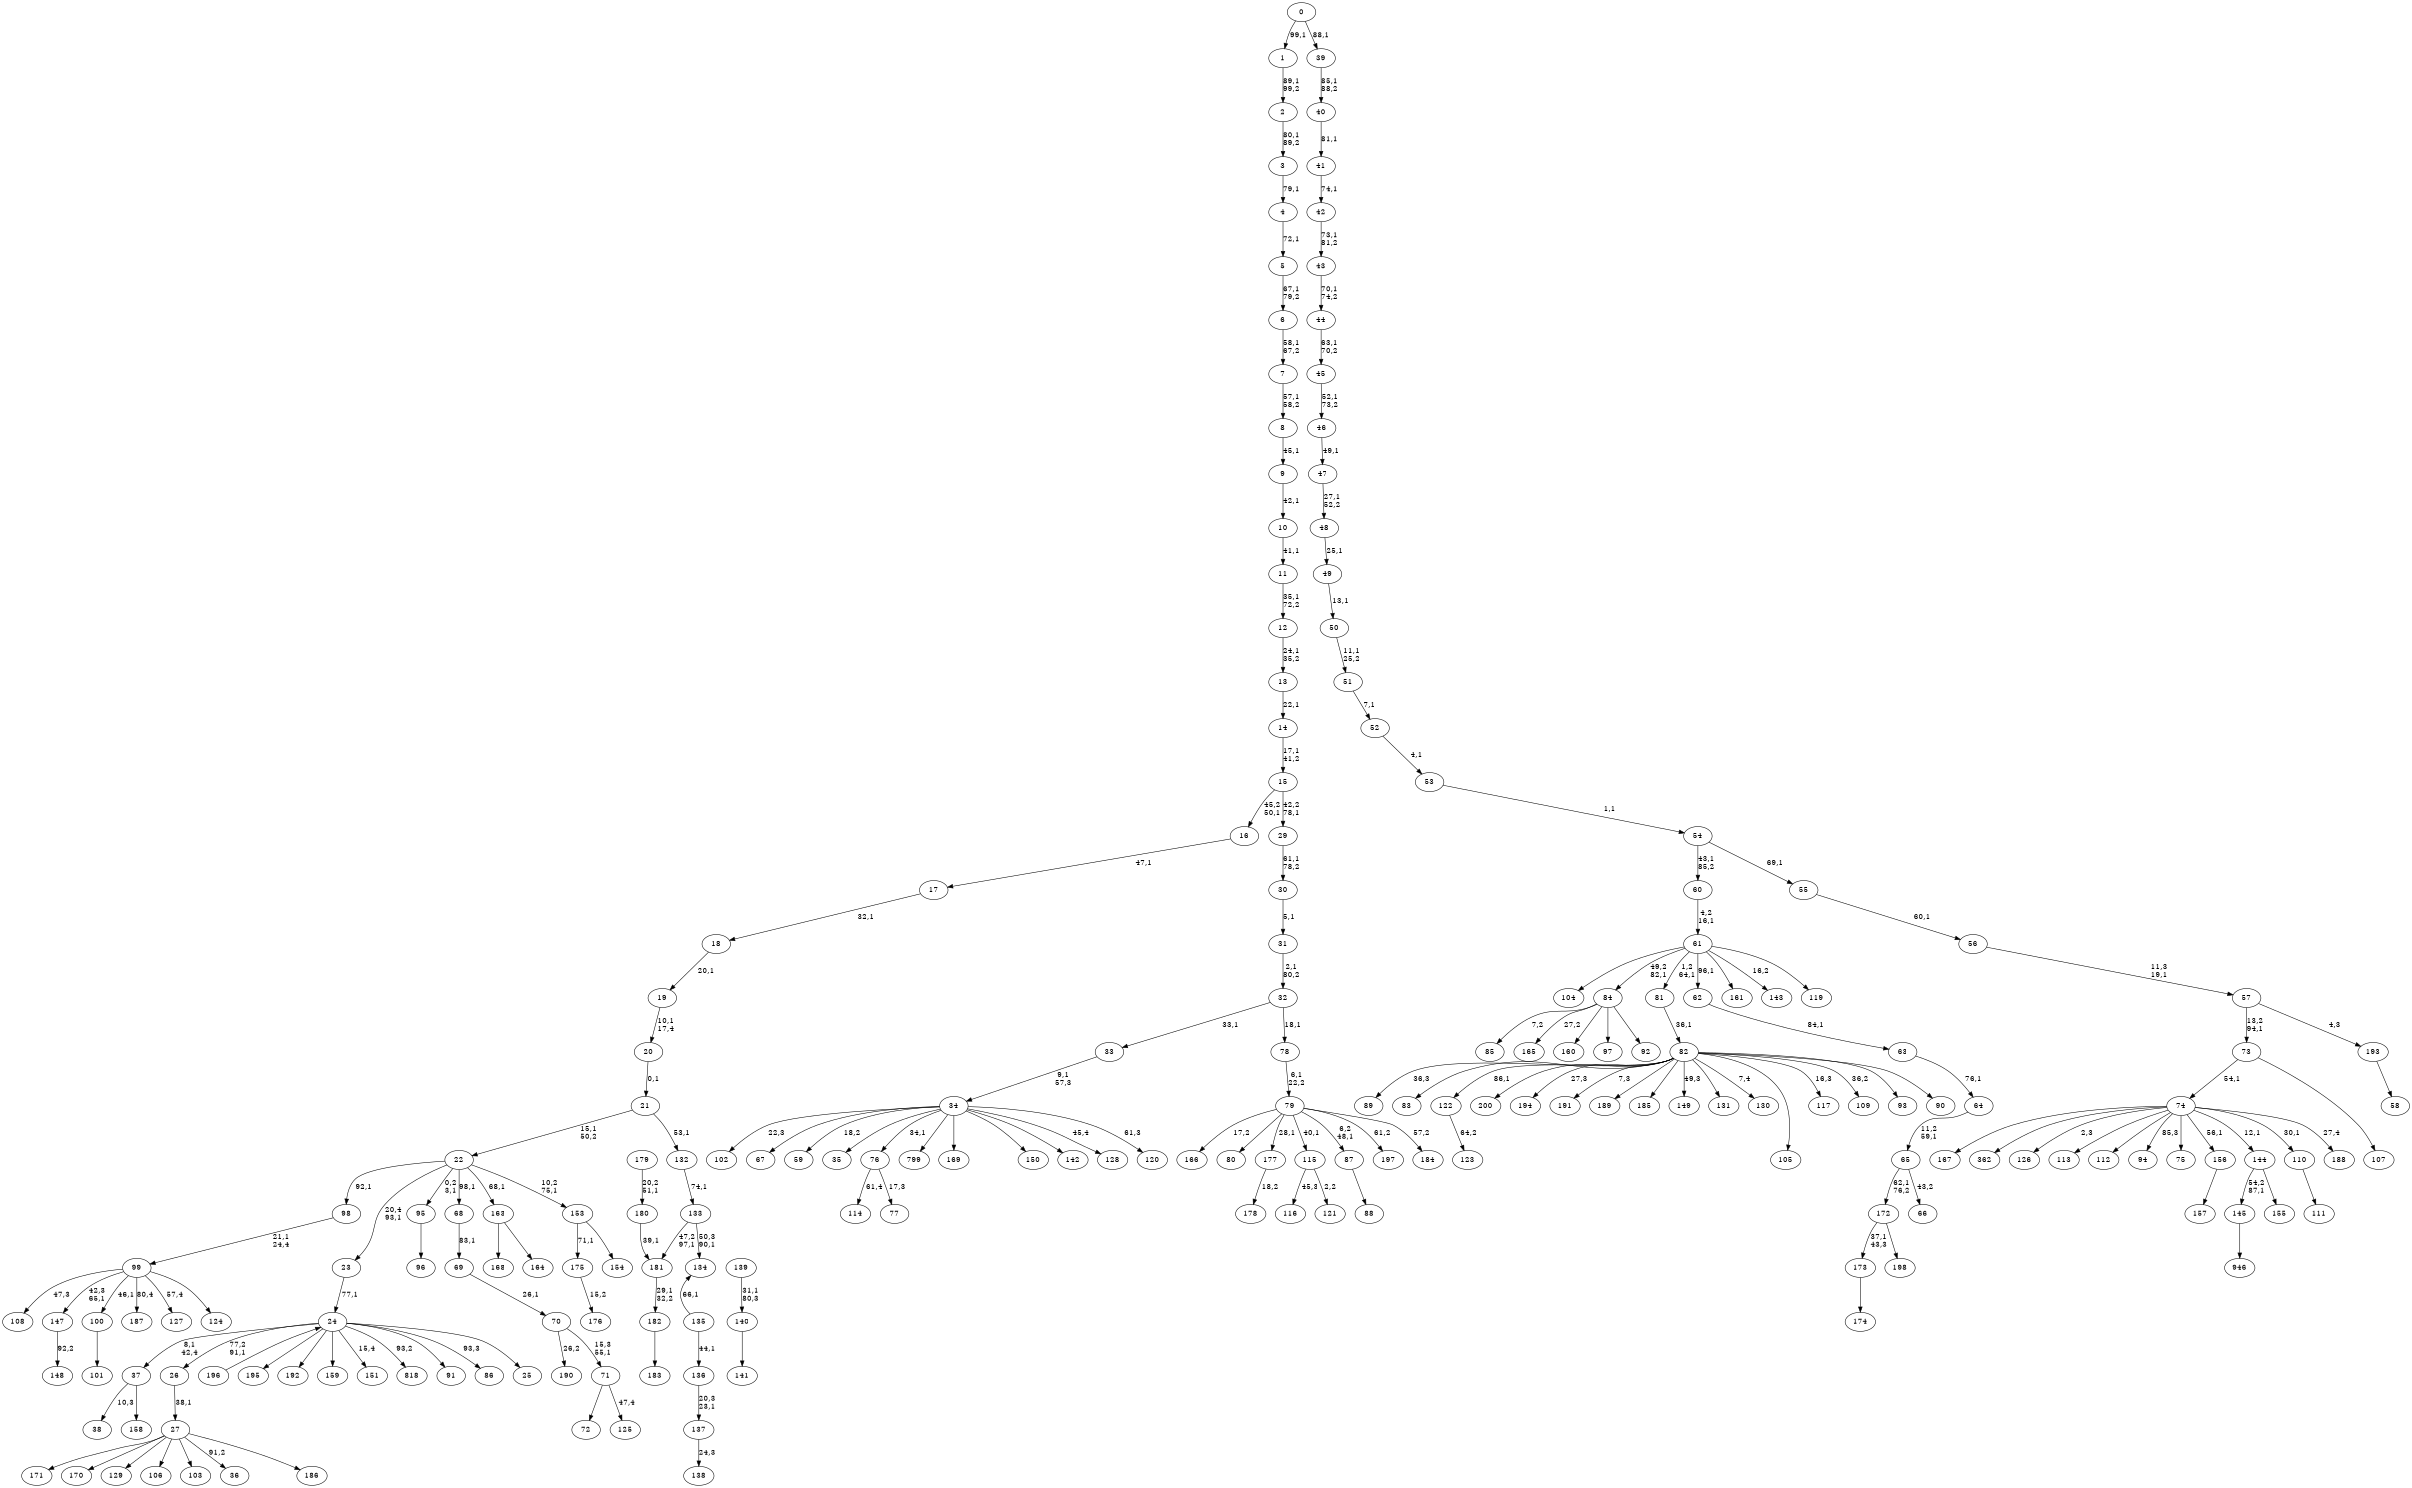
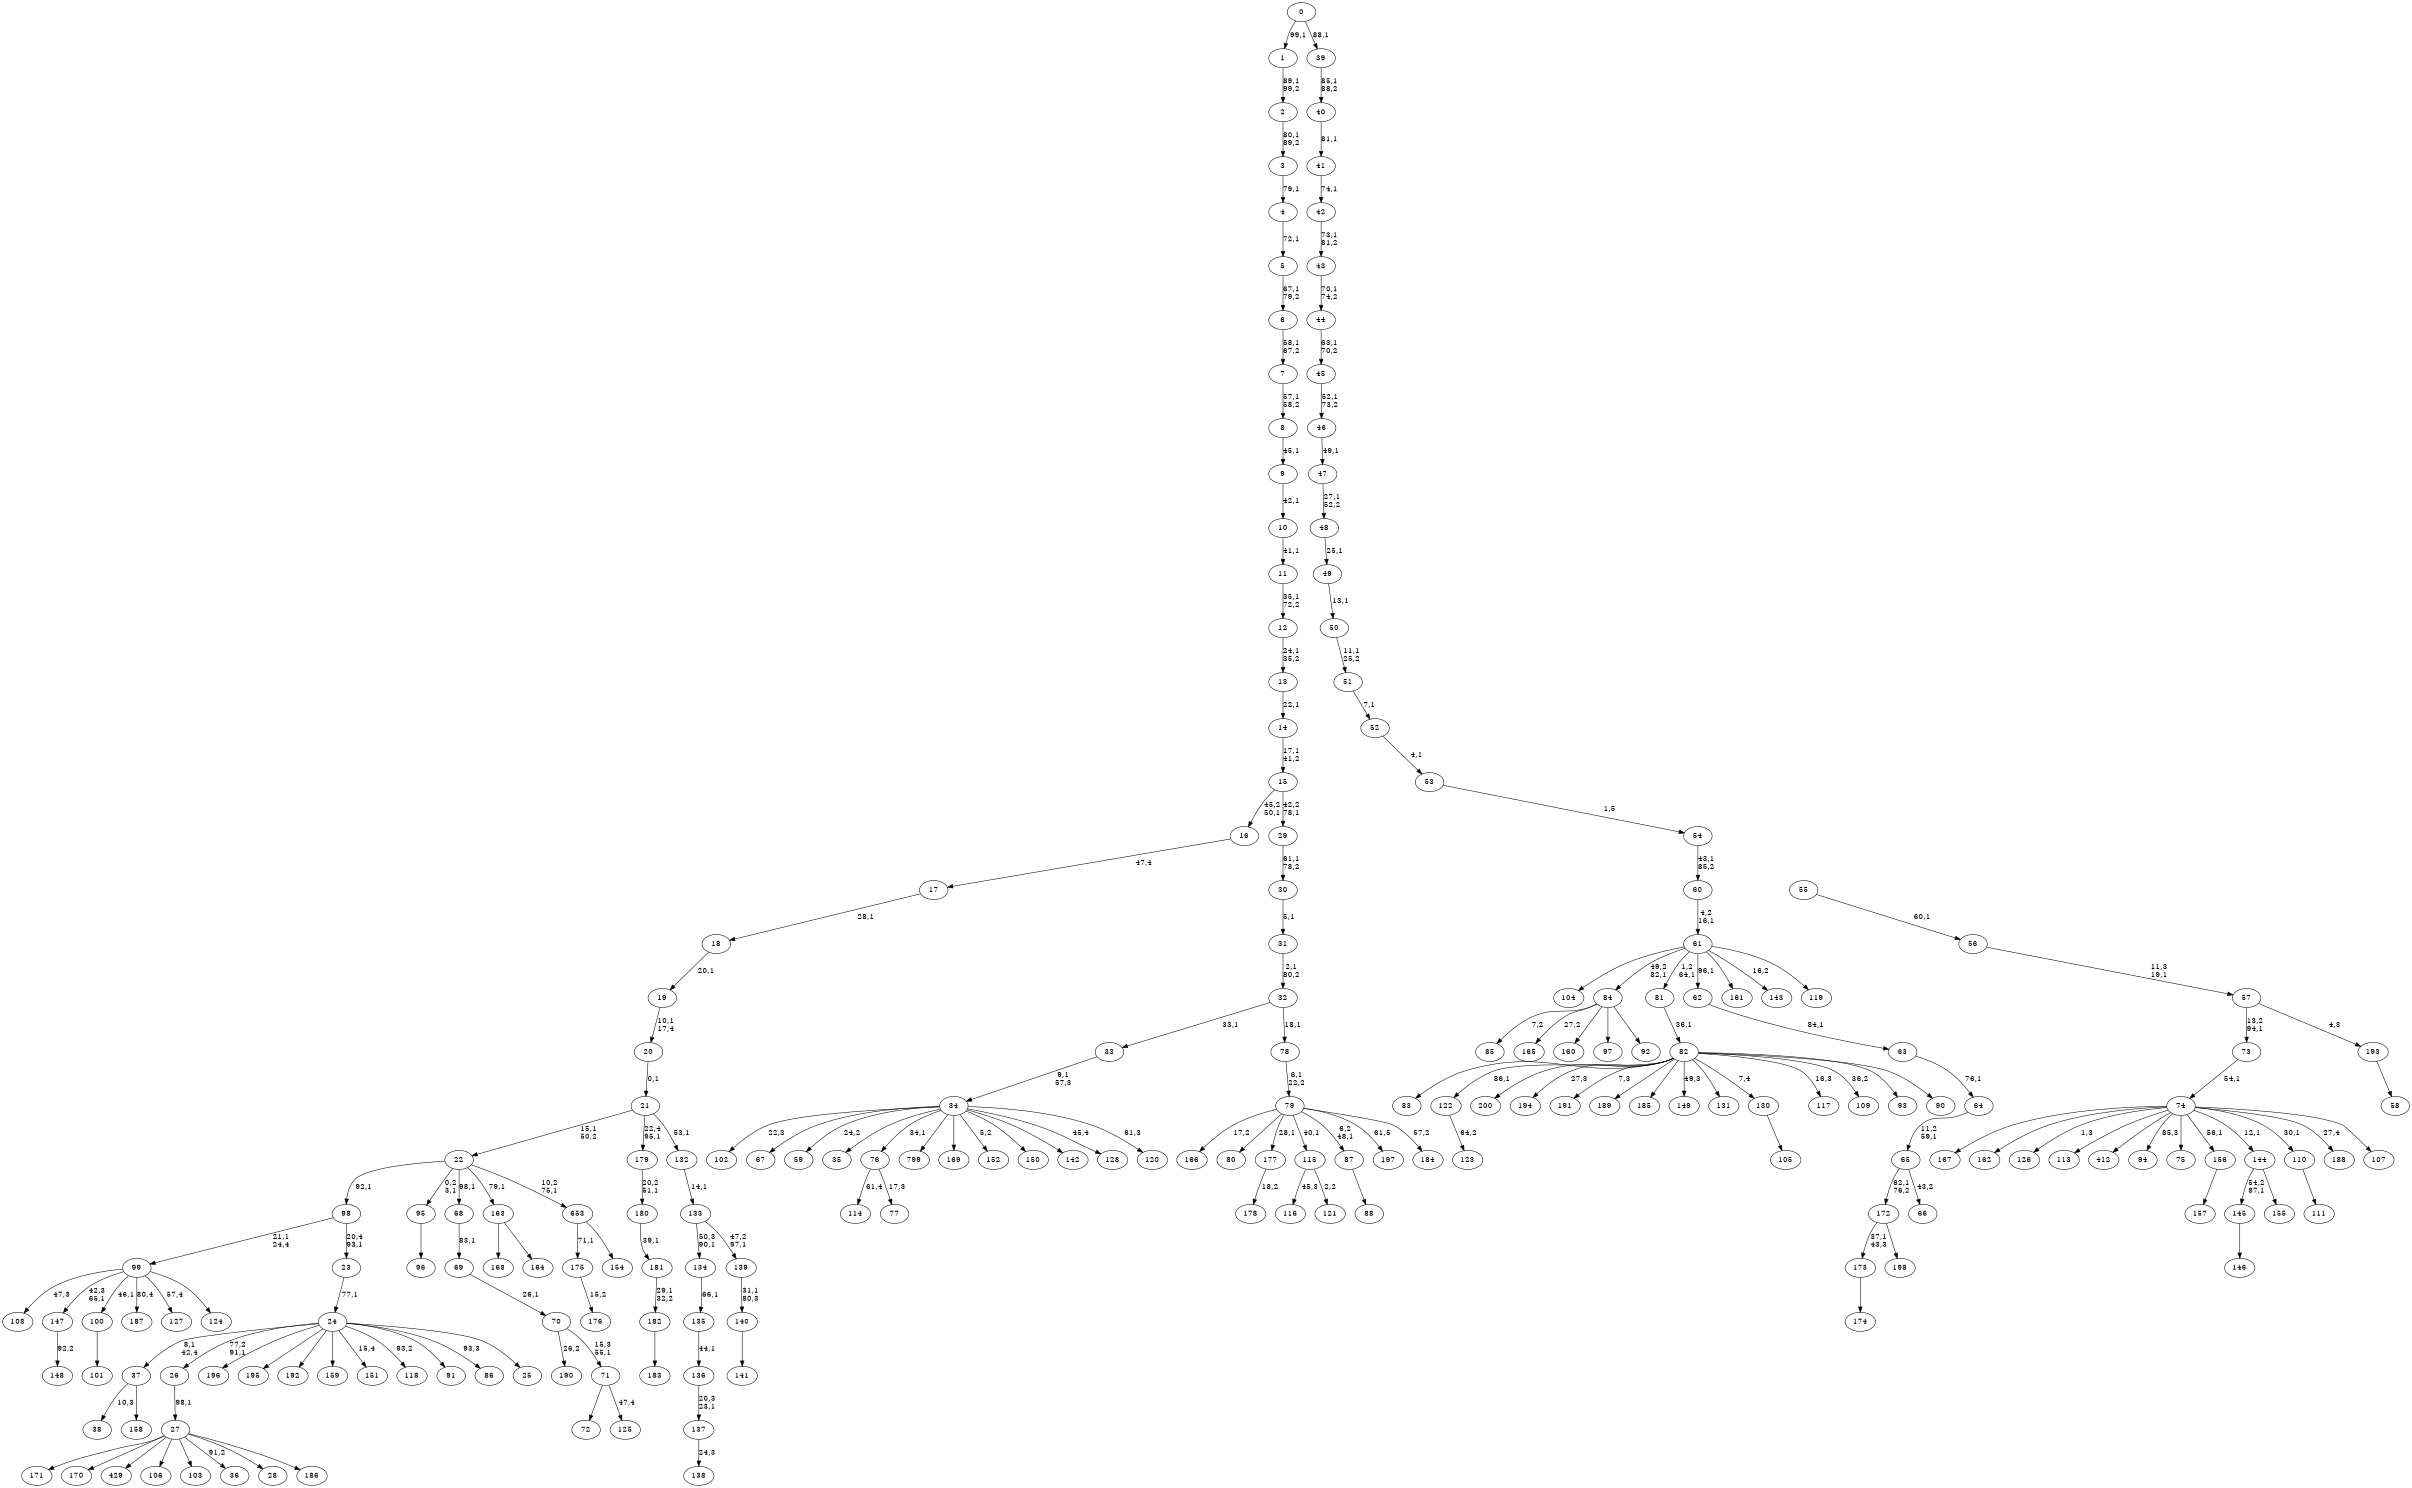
edge "53" -> "54": label "1,1" -> "1,5"
edge "54" -> "55": removed, label "69,1"
edge "16" -> "17": label "47,1" -> "47,4"
edge "17" -> "18": label "32,1" -> "28,1"
edge "82" -> "105": now "130" -> "105"
edge "73" -> "107": now "74" -> "107"
node "89": removed
edge "21" -> "179": added, label "22,4 95,1"
edge "34" -> "59": label "18,2" -> "24,2"
edge "79" -> "197": label "61,2" -> "61,5"
edge "74" -> "126": label "2,3" -> "1,3"
node "152": added
node "362": label "362" -> "162"
node "112": label "112" -> "412"
edge "22" -> "163": label "68,1" -> "79,1"
edge "132" -> "133": label "74,1" -> "14,1"
edge "22" -> "23": now "98" -> "23"
node "153": label "153" -> "653"
edge "133" -> "181": now "133" -> "139"
node "946": label "946" -> "146"
edge "135" -> "134": reversed
edge "196" -> "24": reversed
node "818": label "818" -> "118"
edge "26" -> "27": label "38,1" -> "98,1"
node "129": label "129" -> "429"
node "28": added
